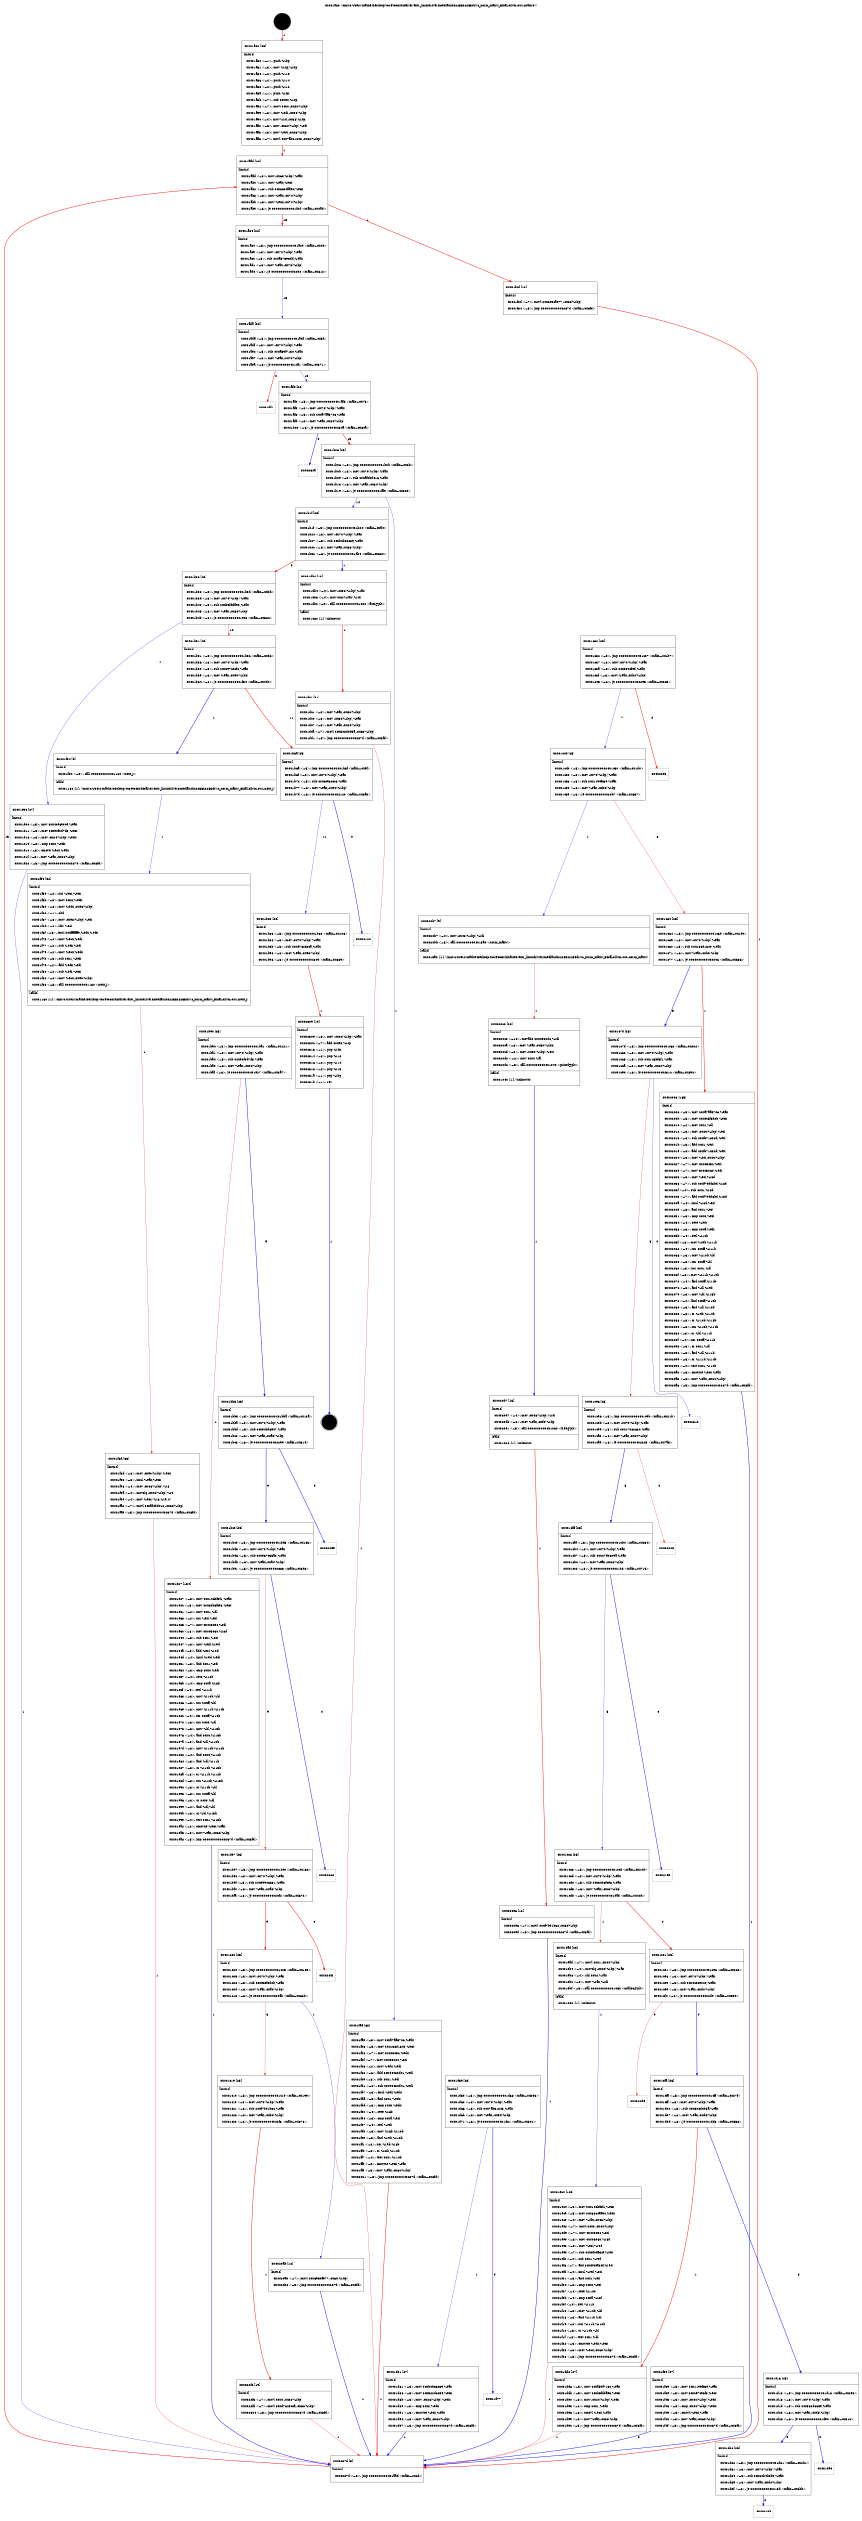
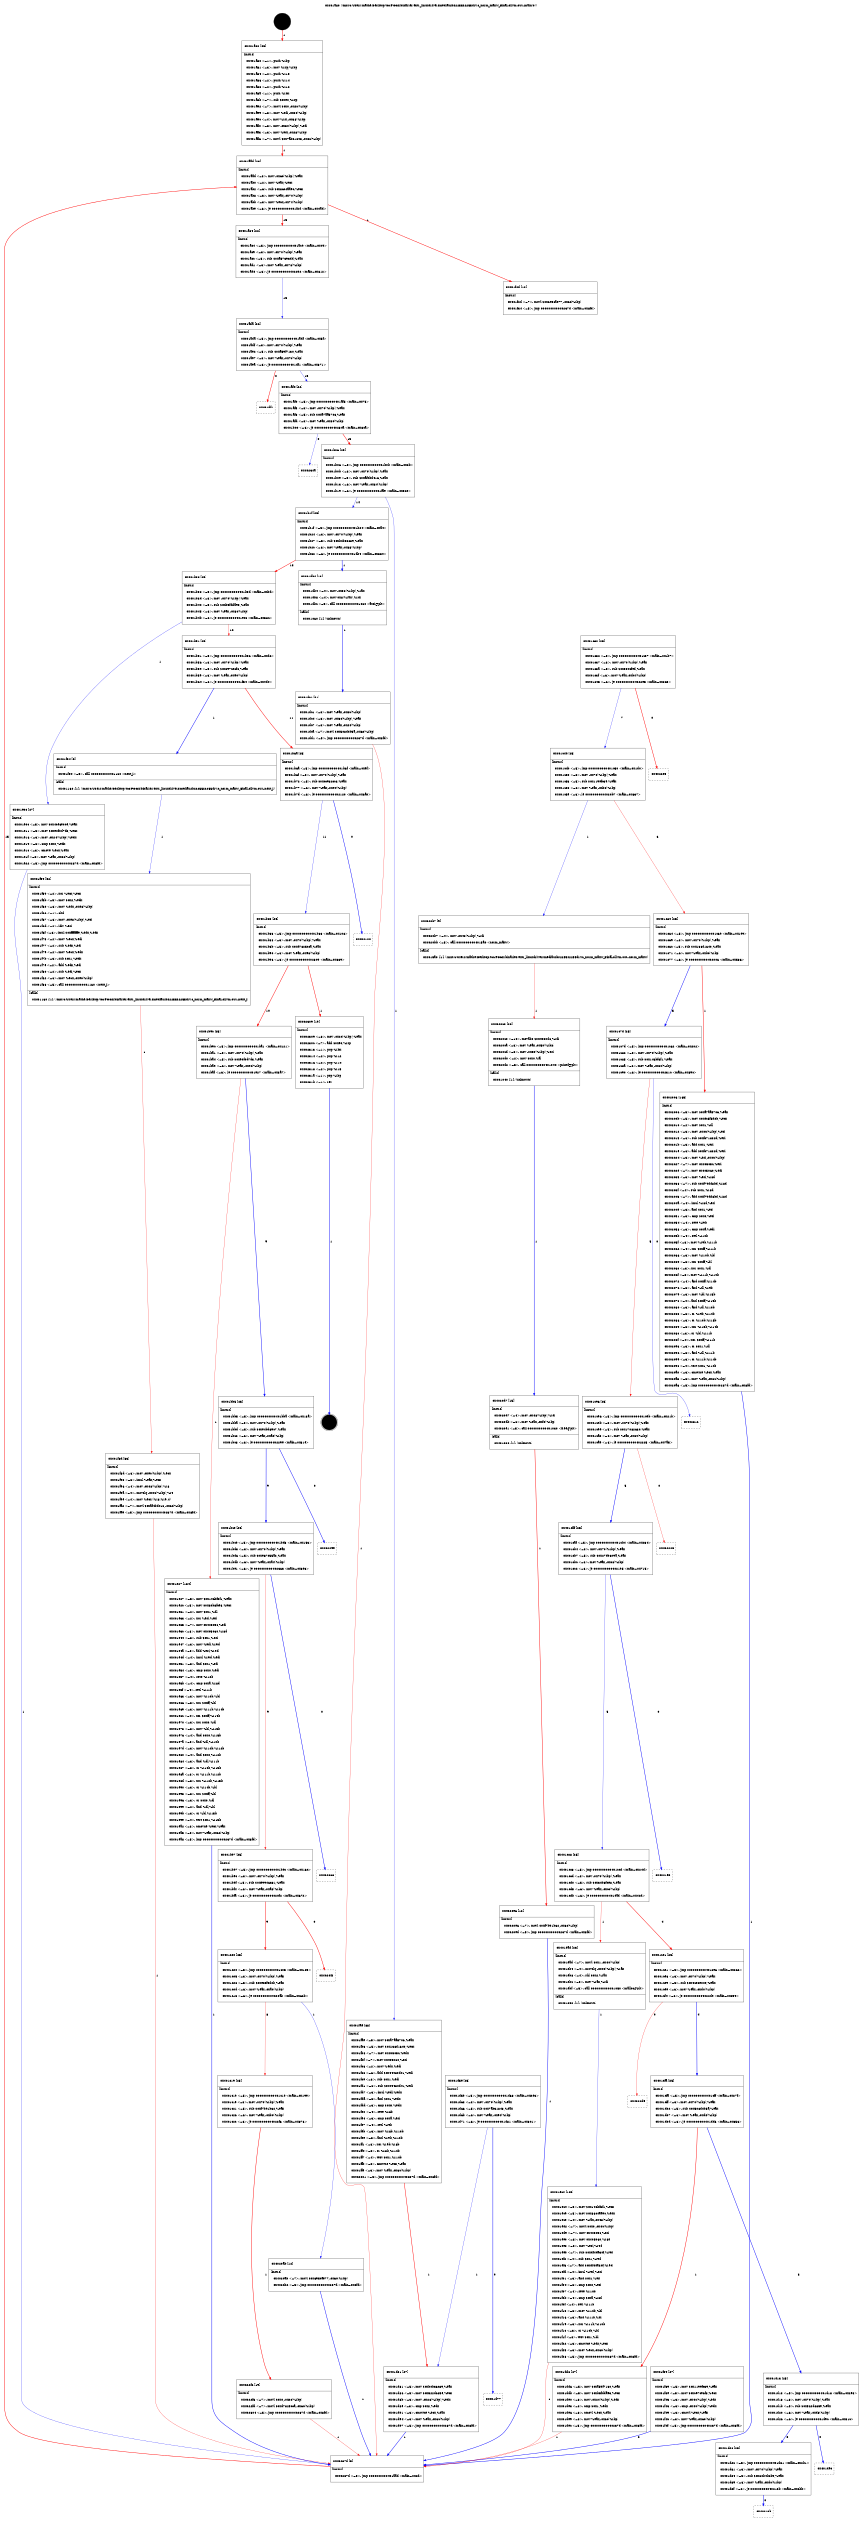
edge "0x401af0 [22]" -> "0x40234a": style bold -> solid
edge "0x401b1f [25]" -> "0x401b38 [25]": label " 2" -> " 13"
edge "0x401db4 [13]" -> "0x401dc1 [21]": color red -> blue
edge "0x401b83 [25]" -> "0x401b9c [25]": added, label "10"
edge "0x401f2d [12]" -> "0x40237d [5]": removed, label "1"
edge "0x401fae [88]" -> "0x40237d [5]": now "0x401fae [88]" -> "0x401d81 [27]"
